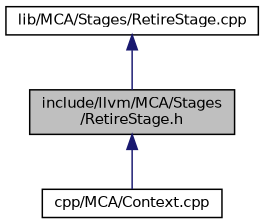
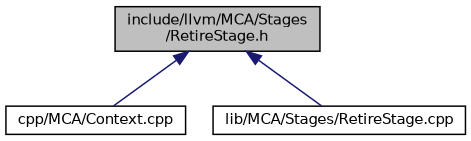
edge "include/llvm/MCA/Stages /RetireStage.h" -> "lib/MCA/Stages/RetireStage.cpp": reversed
